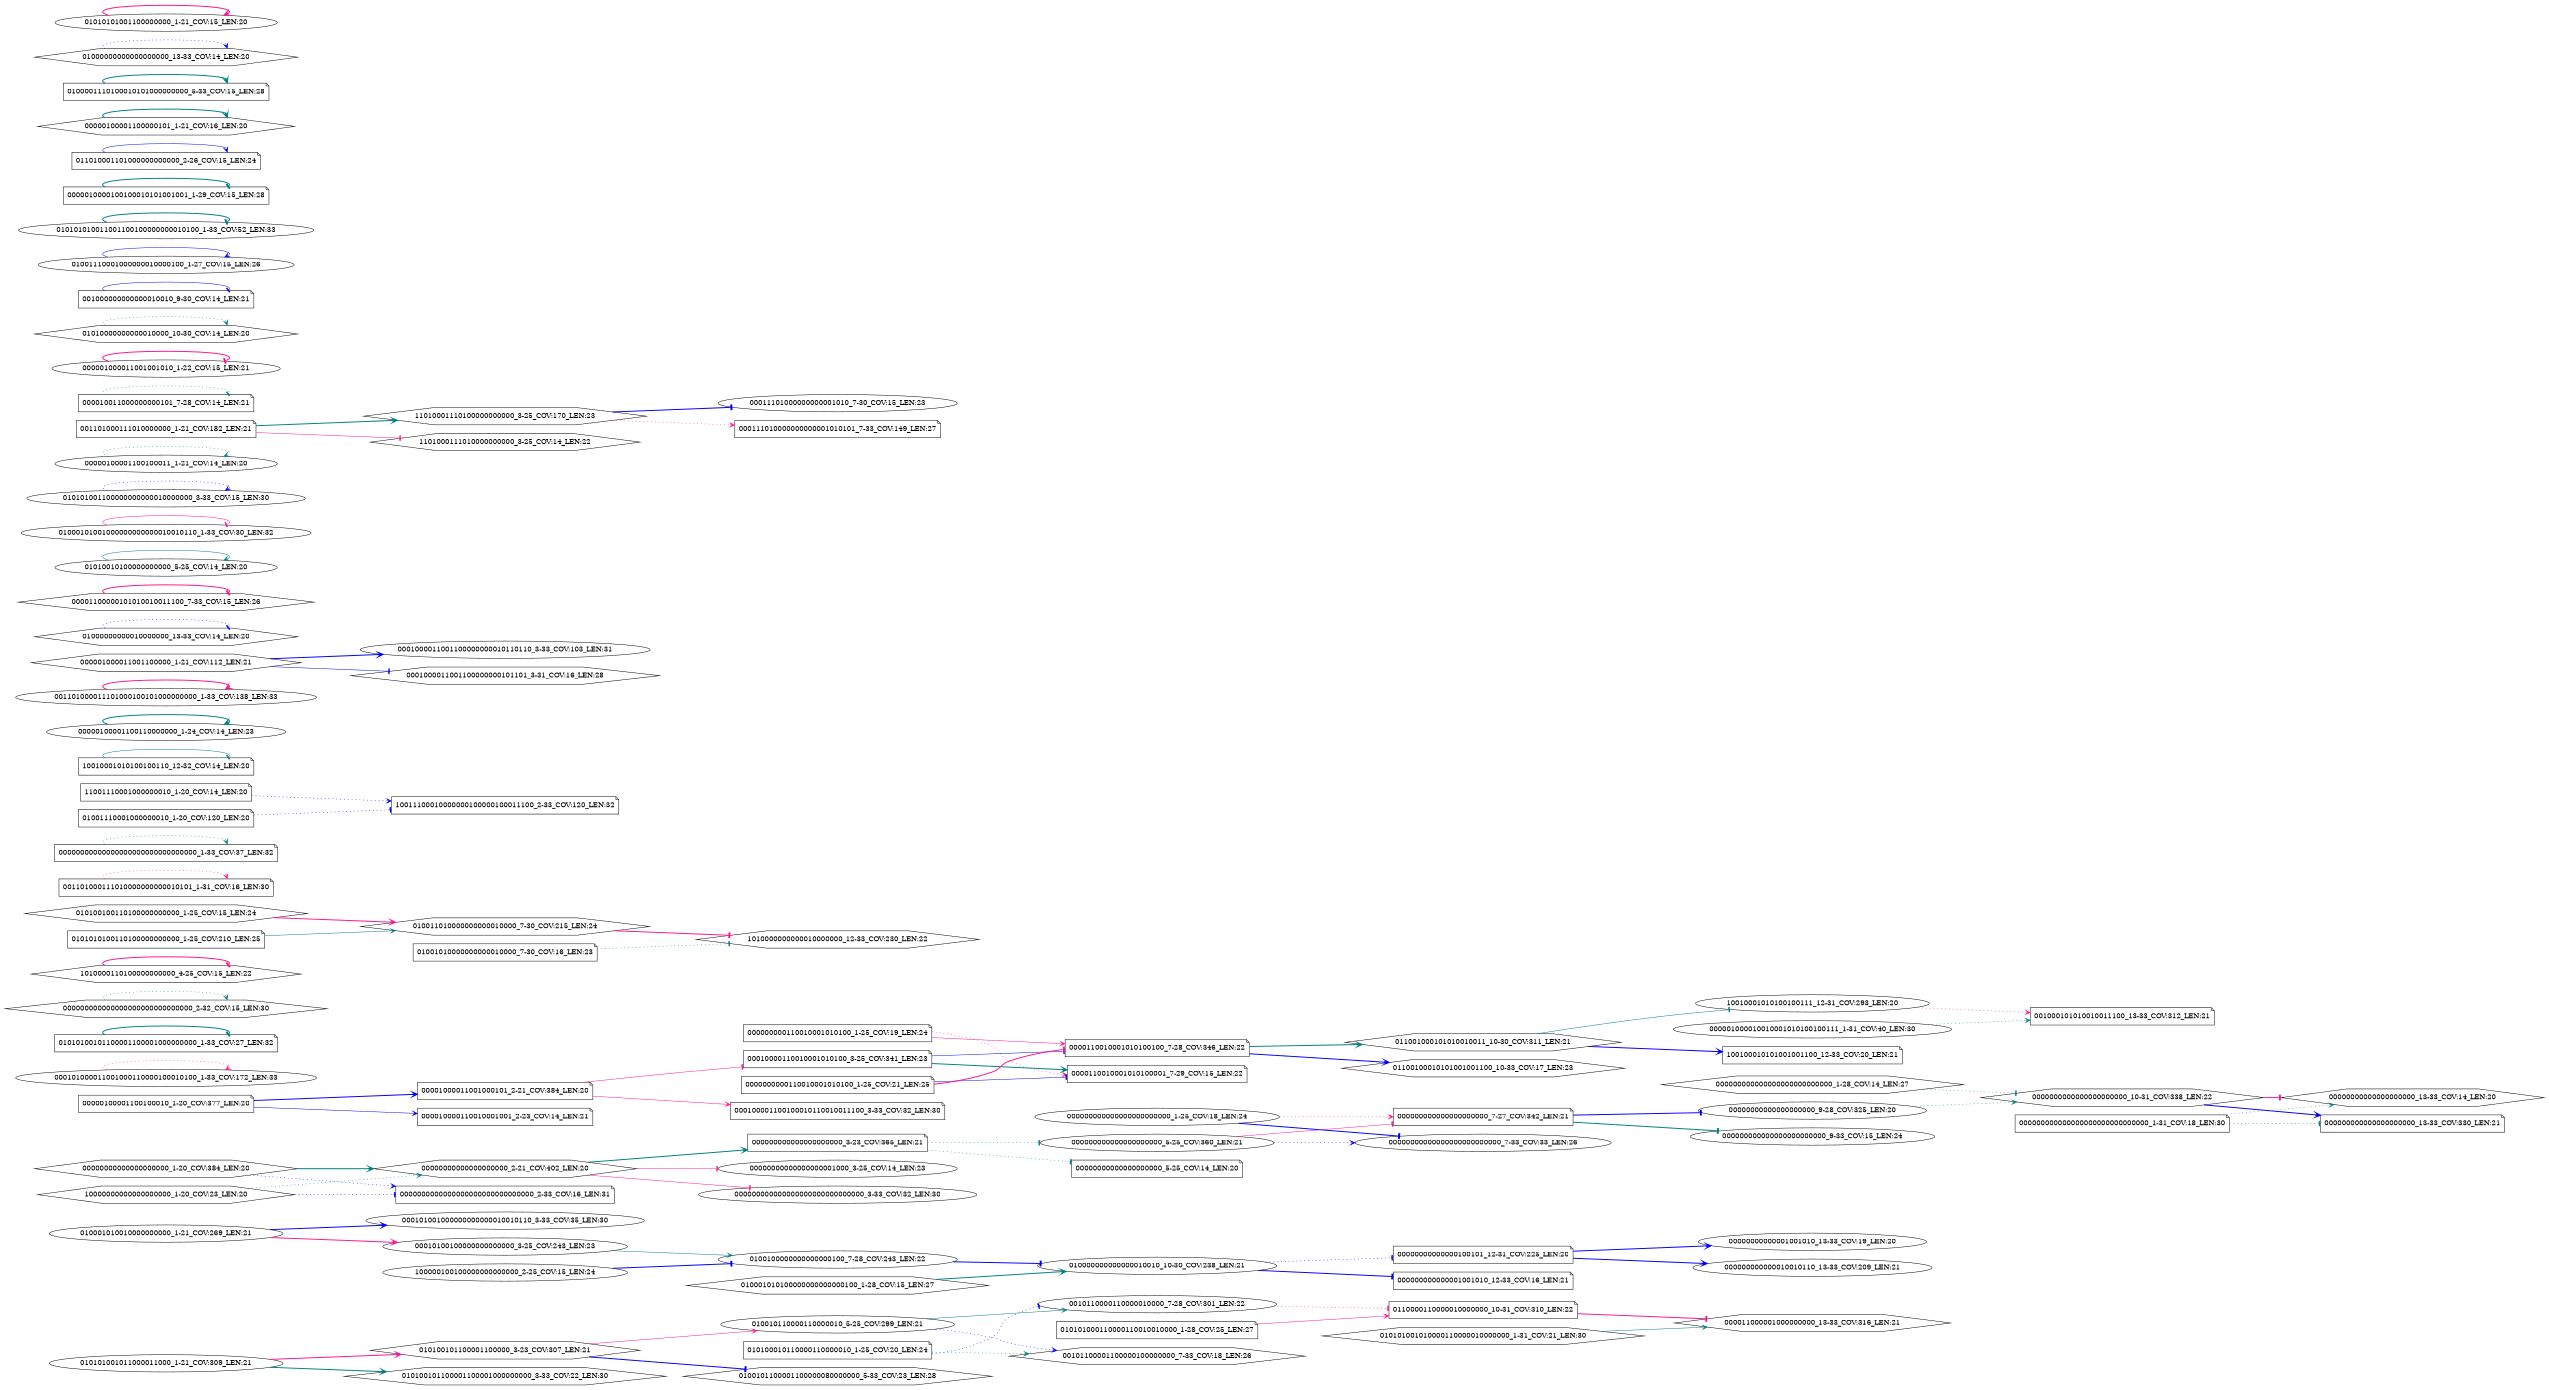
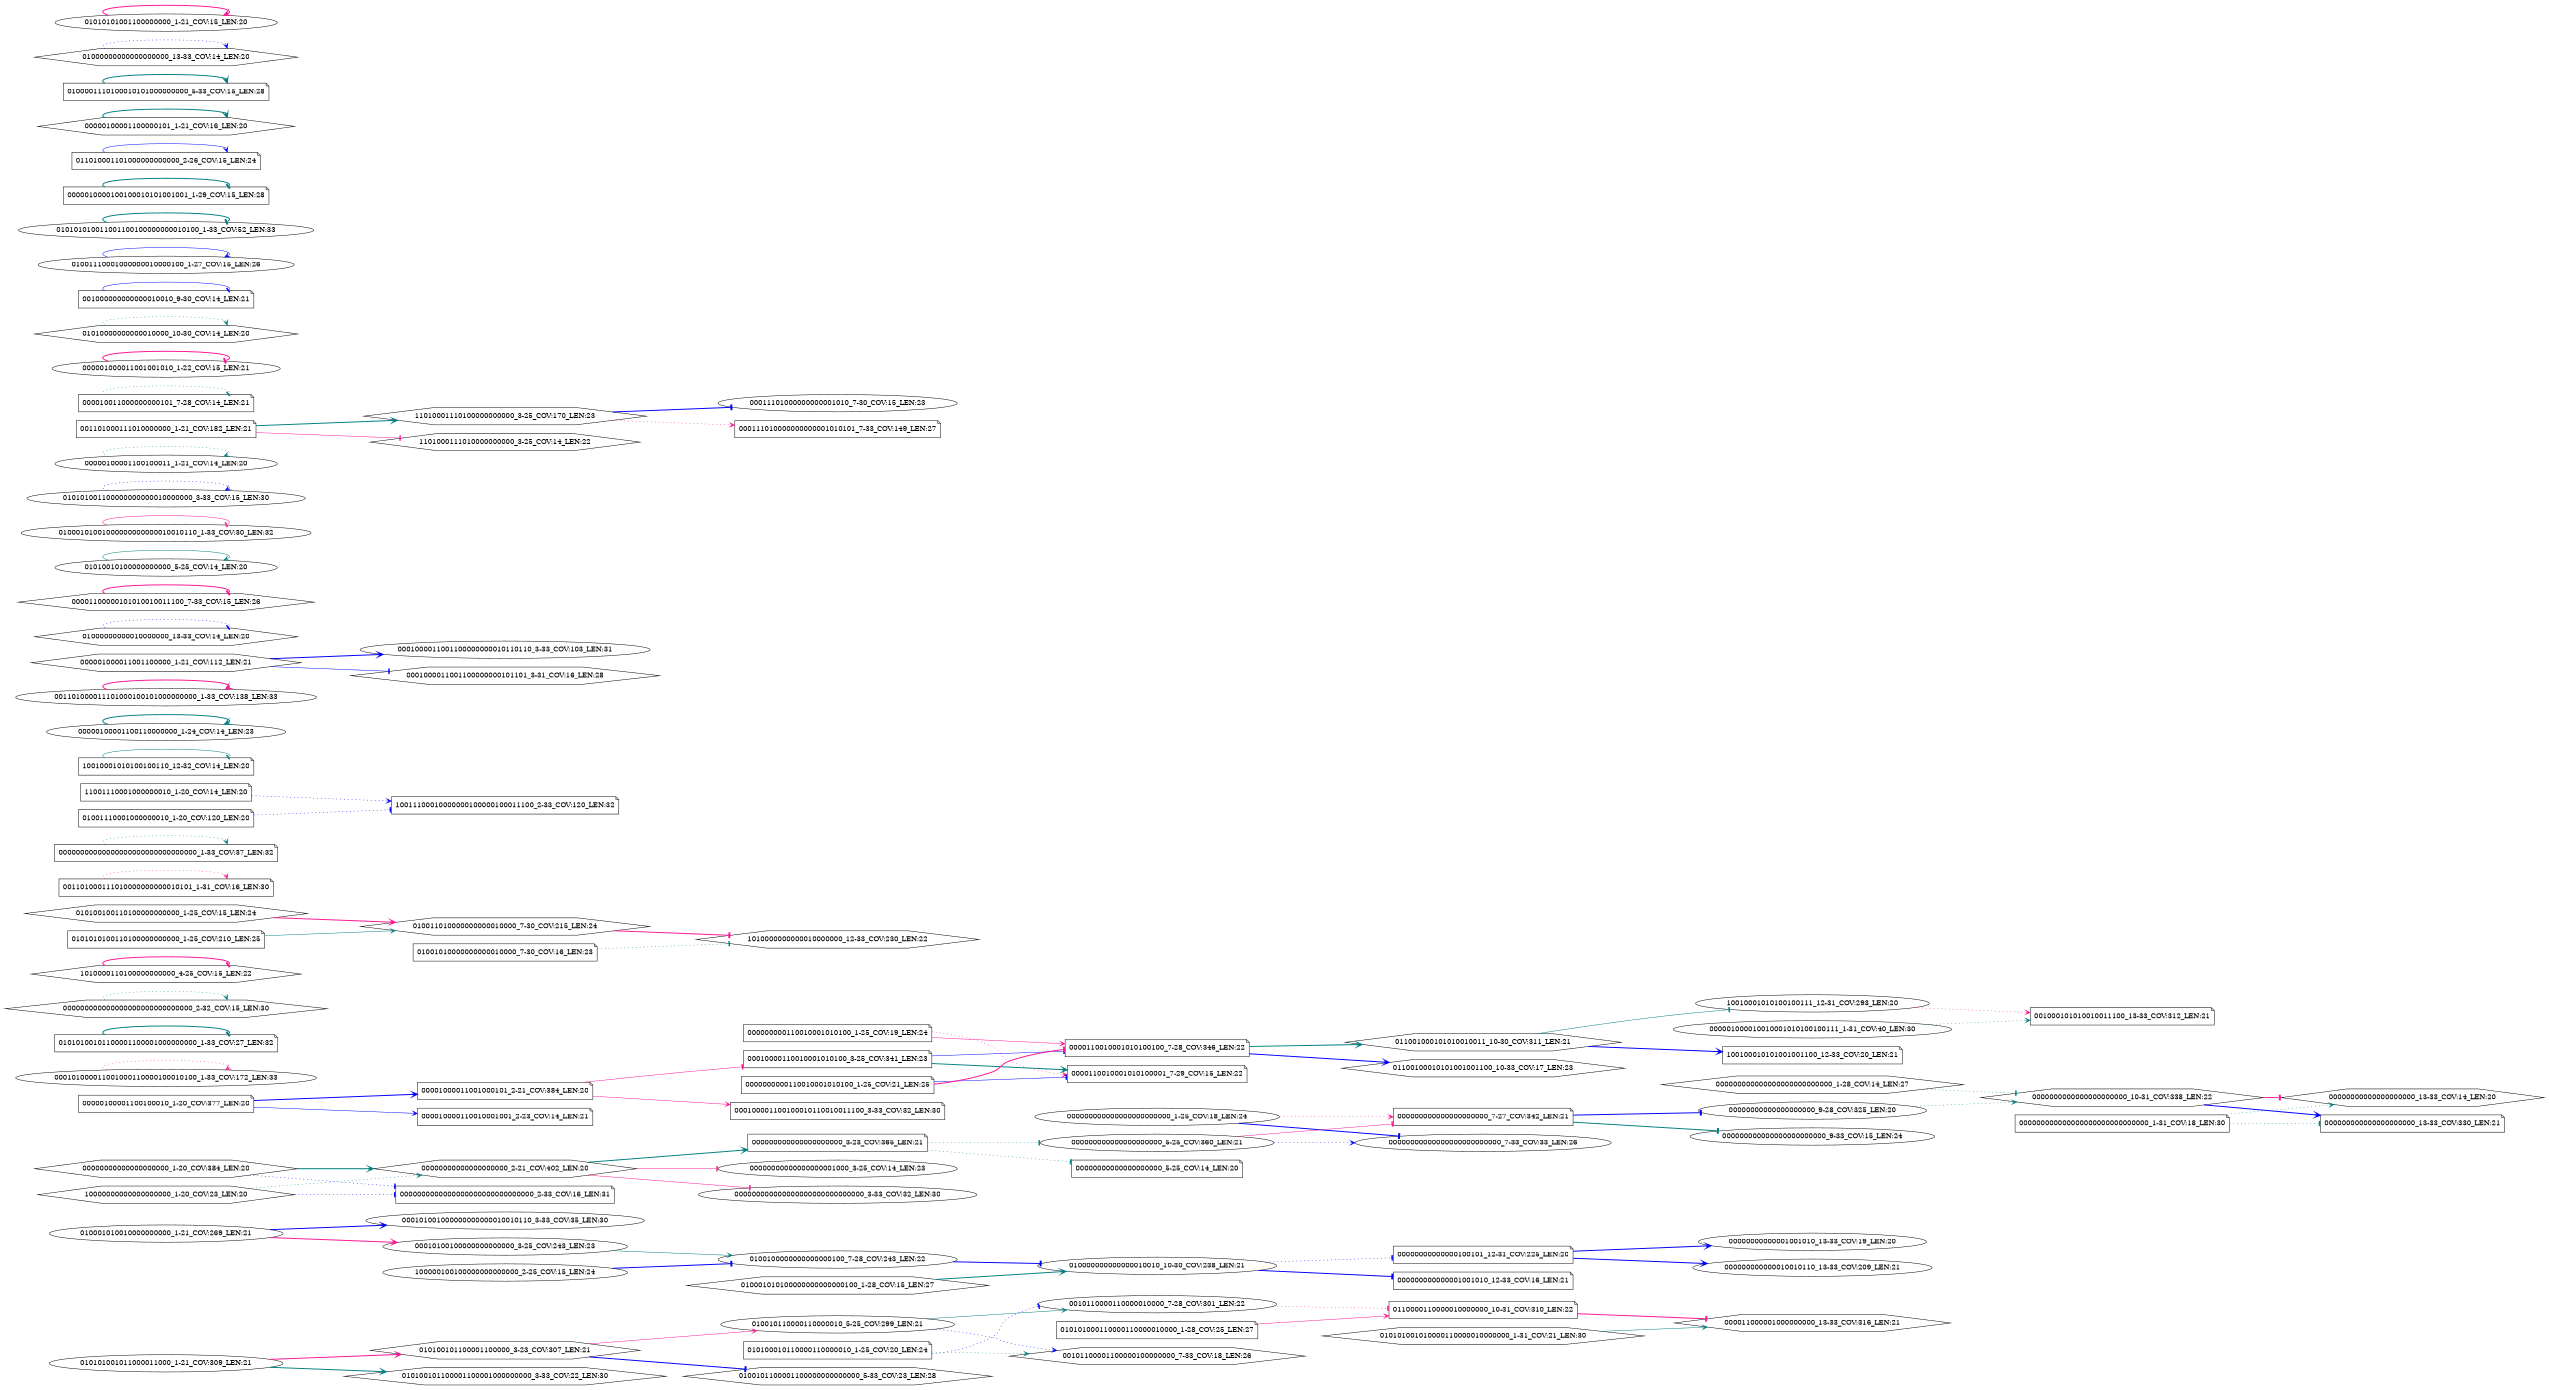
edge "00000000000000000000_1-20_COV:384_LEN:20" -> "0000000000000000000000000000000_2-33_COV:16_LEN:31": arrowhead vee -> tee
node "010101000110000110010010000_1-28_COV:25_LEN:27": label "010101000110000110010010000_1-28_COV:25_LEN:27" -> "010101000110000110000010000_1-28_COV:25_LEN:27"
node "0100101100001100000080000000_5-33_COV:23_LEN:28": label "0100101100001100000080000000_5-33_COV:23_LEN:28" -> "0100101100001100000000000000_5-33_COV:23_LEN:28"
